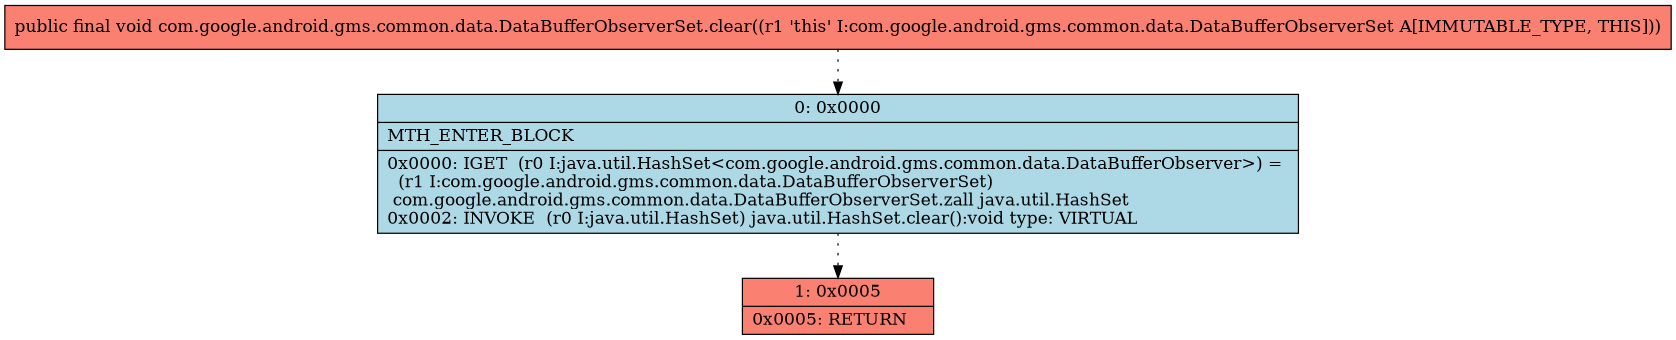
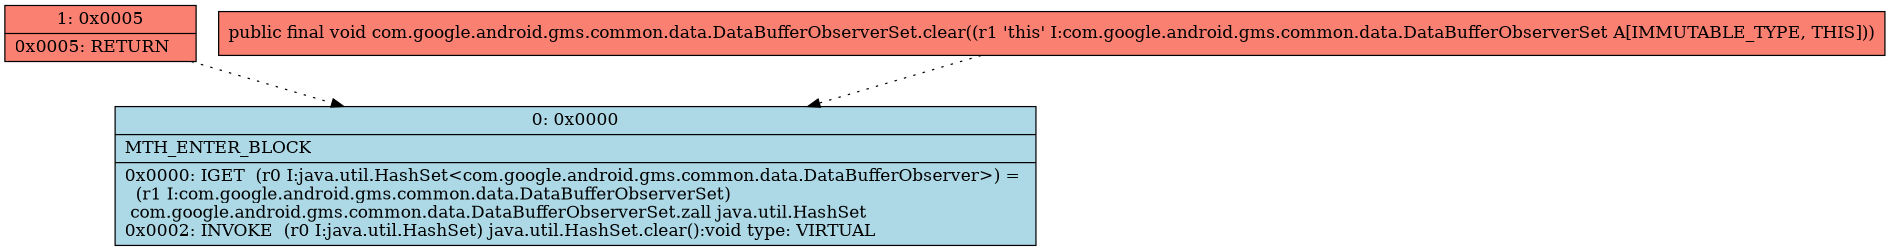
edge "0: 0x0000" -> "1: 0x0005": reversed
